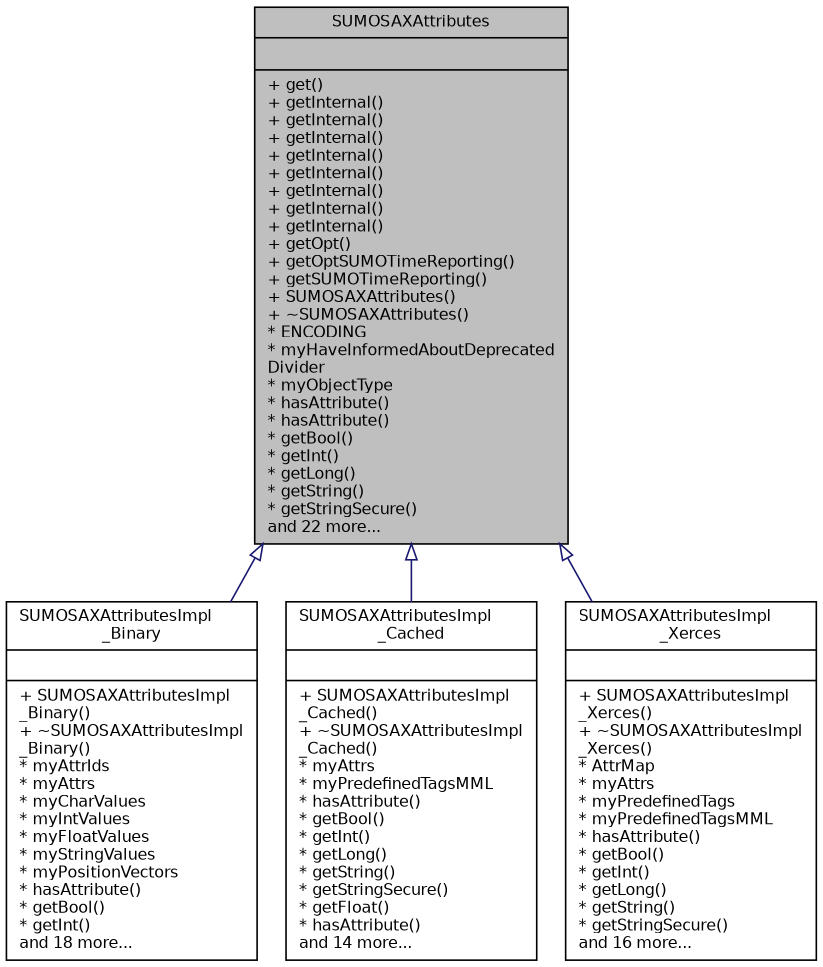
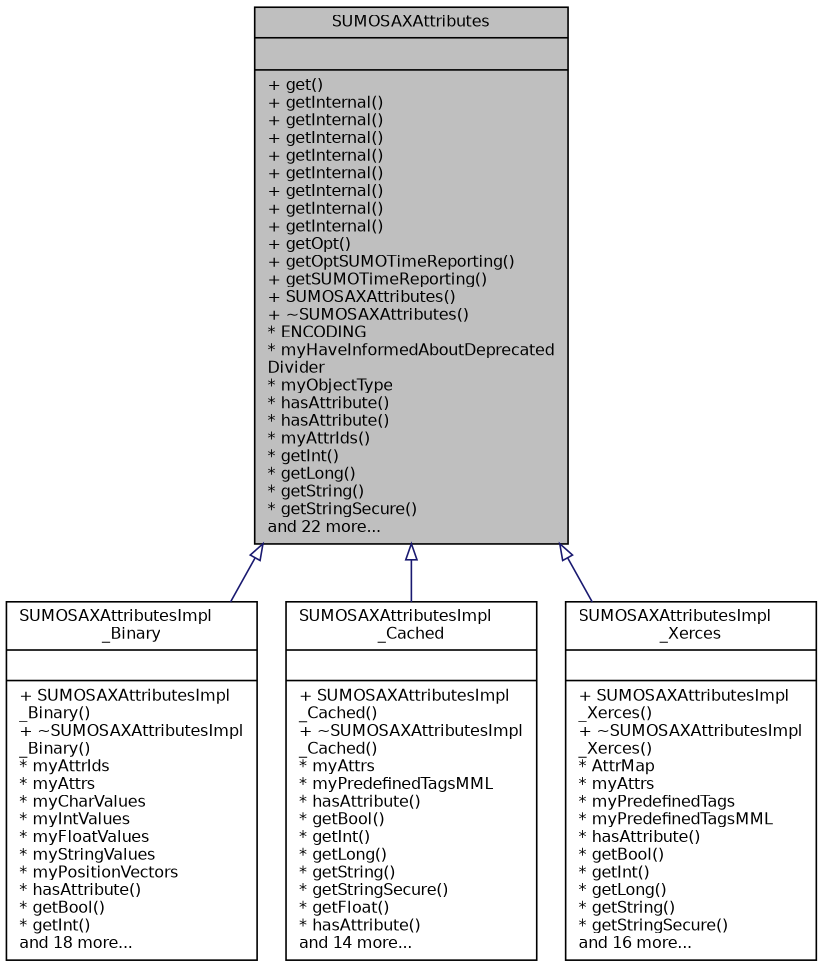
node "SUMOSAXAttributes": text "* getBool()" -> "* myAttrIds()"
